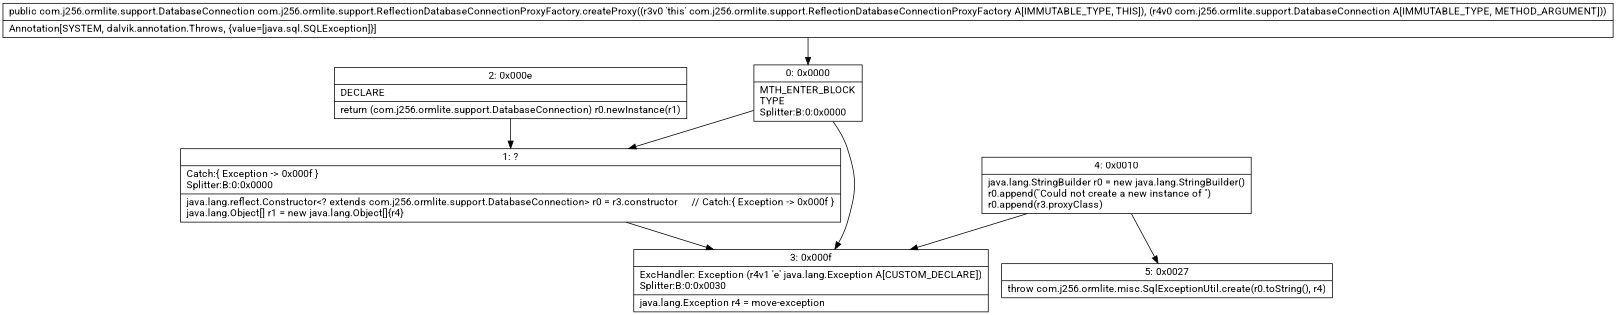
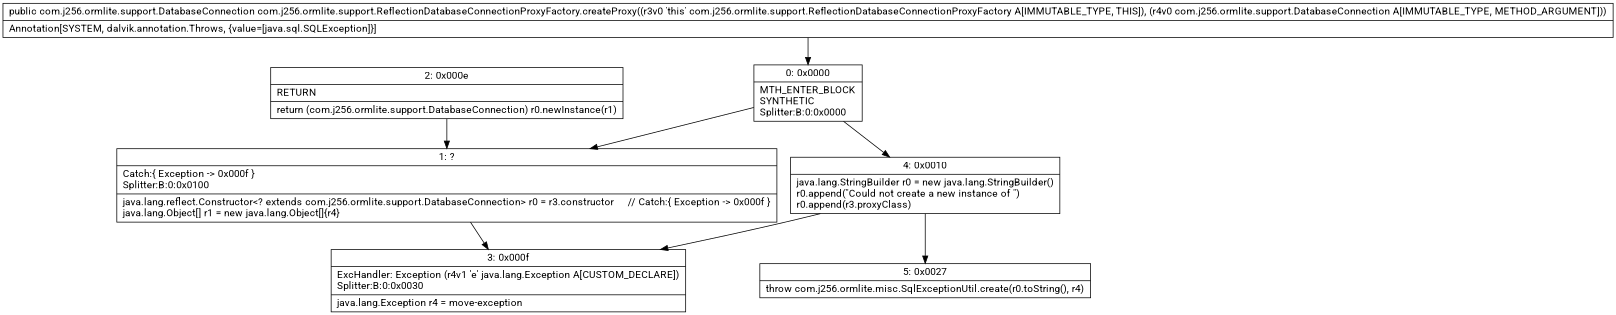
node "2: 0x000e": text "DECLARE" -> "RETURN"
node "0: 0x0000": text "TYPE" -> "SYNTHETIC"
edge "0: 0x0000" -> "3: 0x000f": now "0: 0x0000" -> "4: 0x0010"
node "1: ?": text "Splitter:B:0:0x0000" -> "Splitter:B:0:0x0100"
